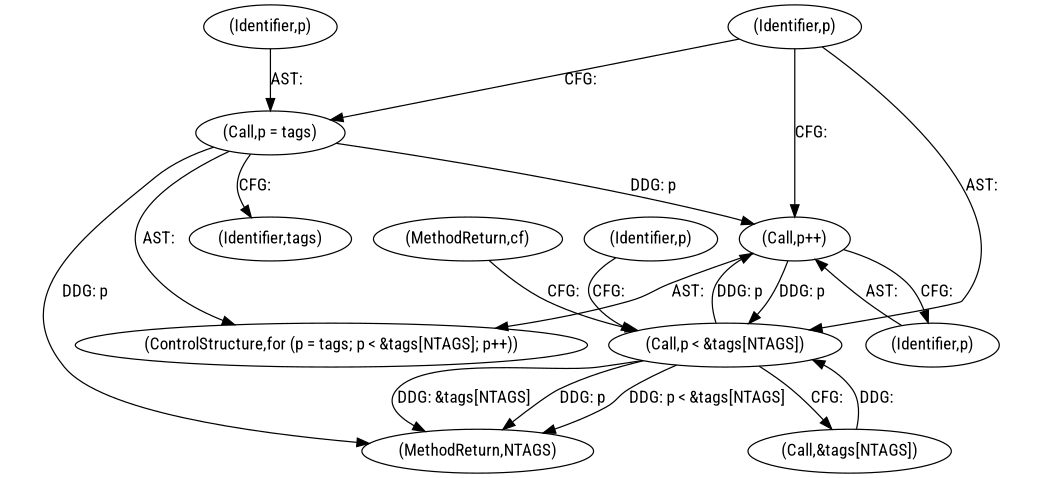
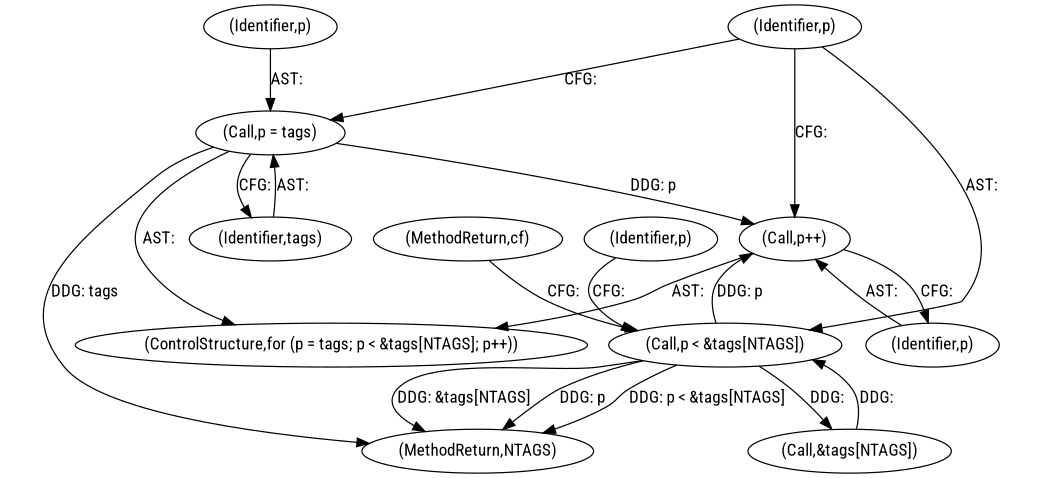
edge "(Identifier,tags)" -> "(Call,p = tags)": added, label "AST:"
edge "(Call,p++)" -> "(Call,p < &tags[NTAGS])": removed, label "DDG: p"
edge "(Call,p = tags)" -> "(MethodReturn,NTAGS)": label "DDG: p" -> "DDG: tags"
edge "(Call,p < &tags[NTAGS])" -> "(Call,&tags[NTAGS])": label "CFG: " -> "DDG: "
